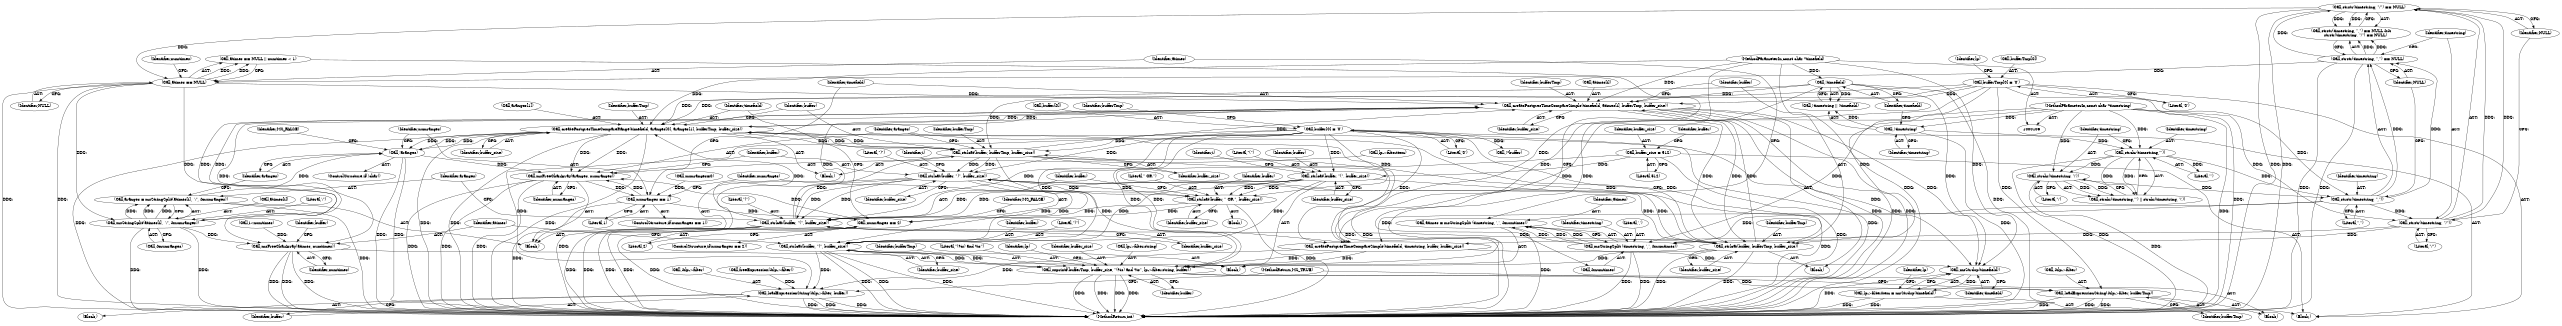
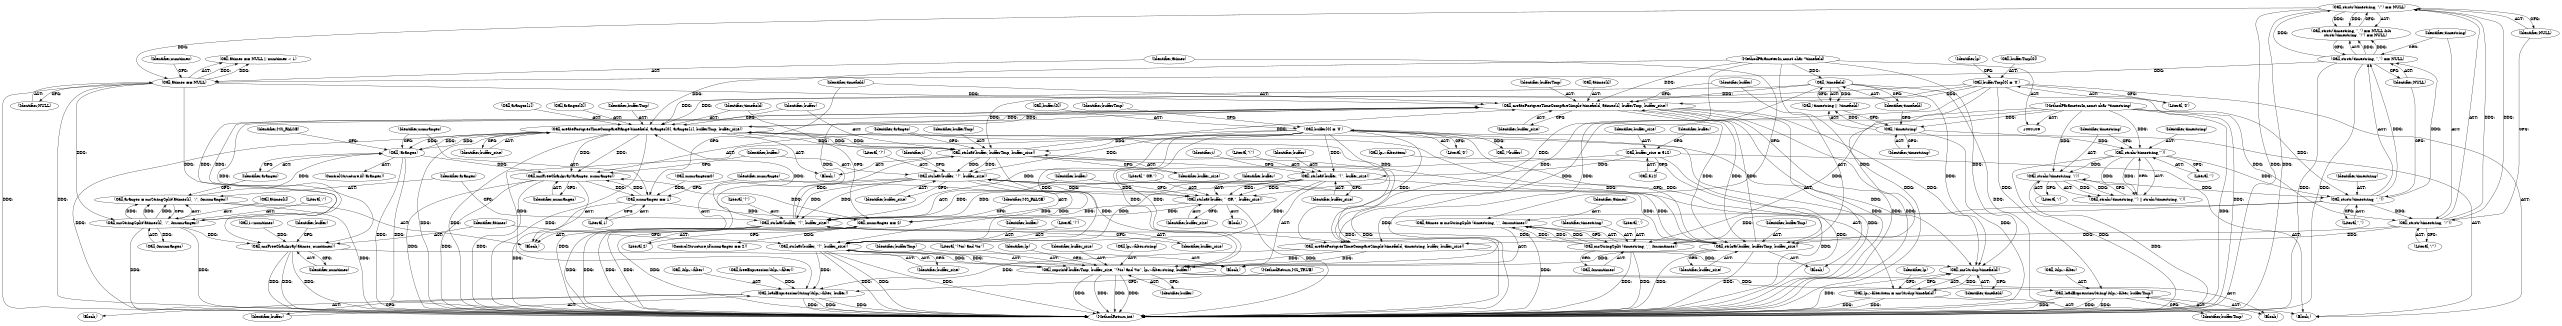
edge "(Call,atimes == NULL || numtimes < 1)" -> "(Call,&numtimes)": now "(Call,msStringSplit (timestring, ',', &numtimes))" -> "(Call,&numtimes)"
edge "(Call,atimes == NULL || numtimes < 1)" -> "(Call,atimes == NULL)": removed, label "CFG:"
node "(Call,aranges[0])": added
edge "(Call,!timestring || !timefield)" -> "(Call,!timestring)": added, label "CFG:"
edge "(Call,lp->filteritem)" -> "(Call,msFreeCharArray(aranges, numranges))": now "(Call,lp->filteritem)" -> "(Call,lp->filteritem = msStrdup(timefield))"
edge "(Call,strchr(timestring,'''))" -> "(Literal,''')": label "DDG: " -> "CFG: "
node "(ControlStructure,if(!char))": label "(ControlStructure,if(!char))" -> "(ControlStructure,if(!aranges))"
node "(Literal,512)": label "(Literal,512)" -> "(Call,512)"
node "(ControlStructure,if(numranges == 1))": removed
edge "(Call,msStringSplit(atimes[i],  '/', &numranges))" -> "(Call,&numranges)": label "CFG: " -> "DDG: "
edge "(Call,numranges == 2)" -> "(ControlStructure,if(numranges == 2))": label "AST: " -> "DDG: "
edge "(MethodReturn,MS_TRUE)" -> "(Call,loadExpressionString(&lp->filter, bufferTmp))": removed, label "CFG:"
